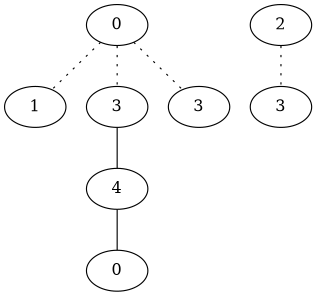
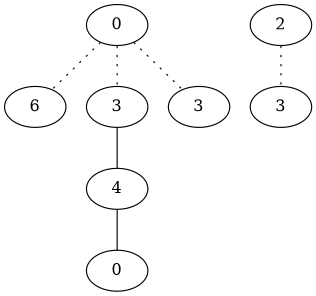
node "1": label "1" -> "6"
